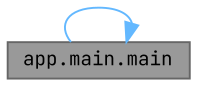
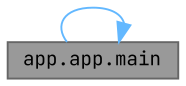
node "app.main.main": label "app.main.main" -> "app.app.main"
